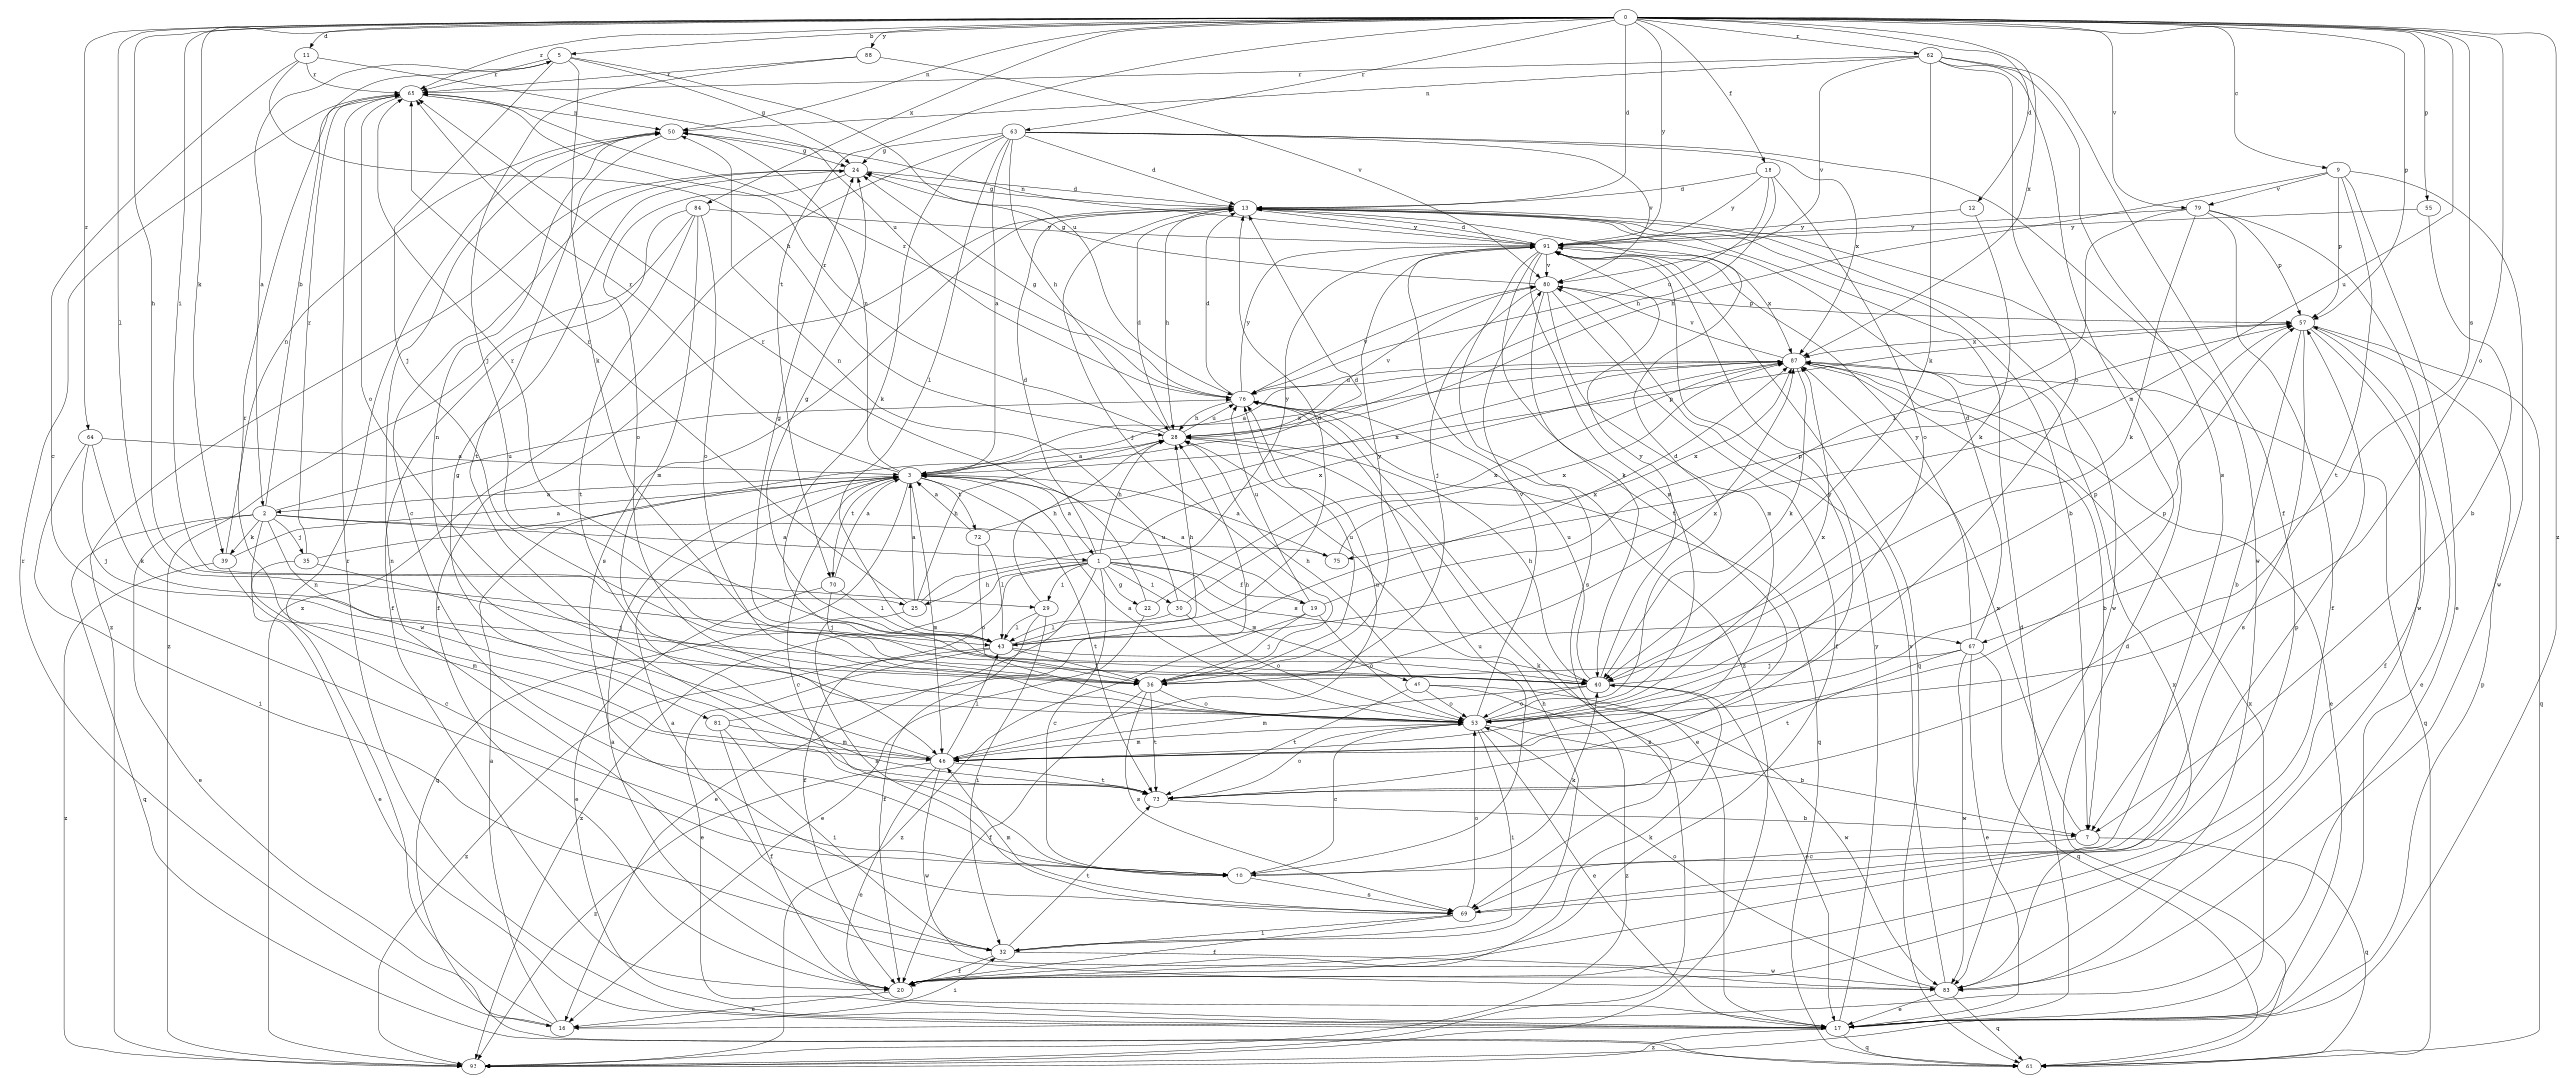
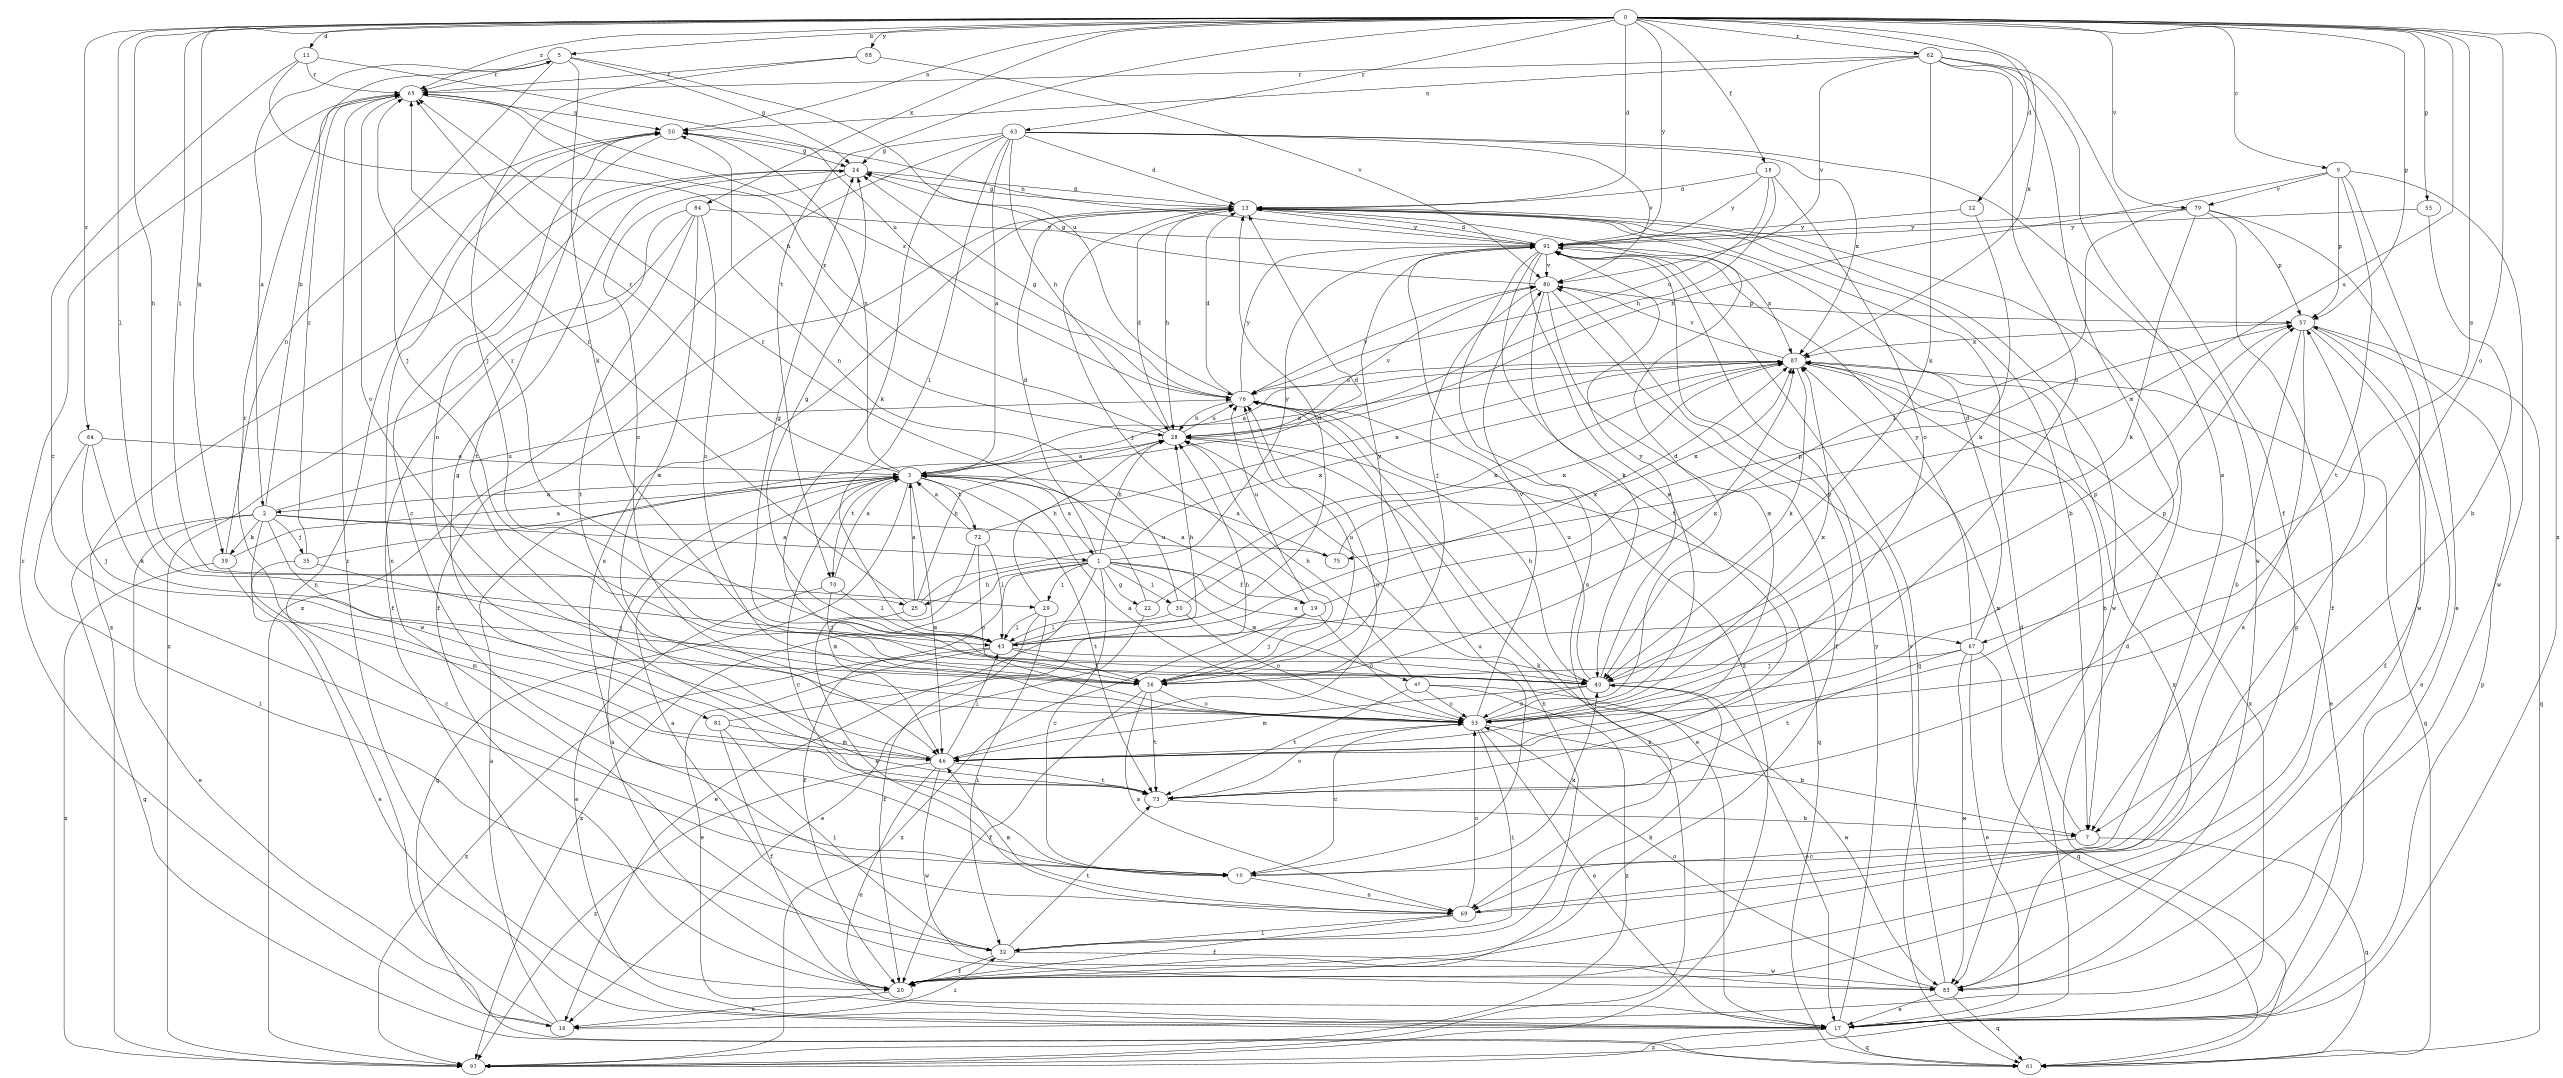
edge "3" -> "57": removed, label "p"
edge "53" -> "46": now "72" -> "46"
